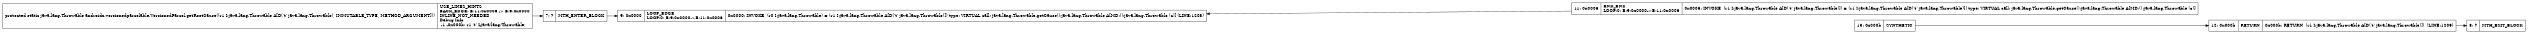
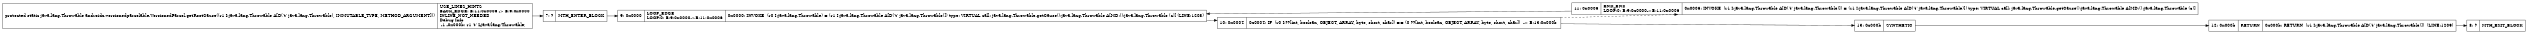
node "10: 0x0004": added
